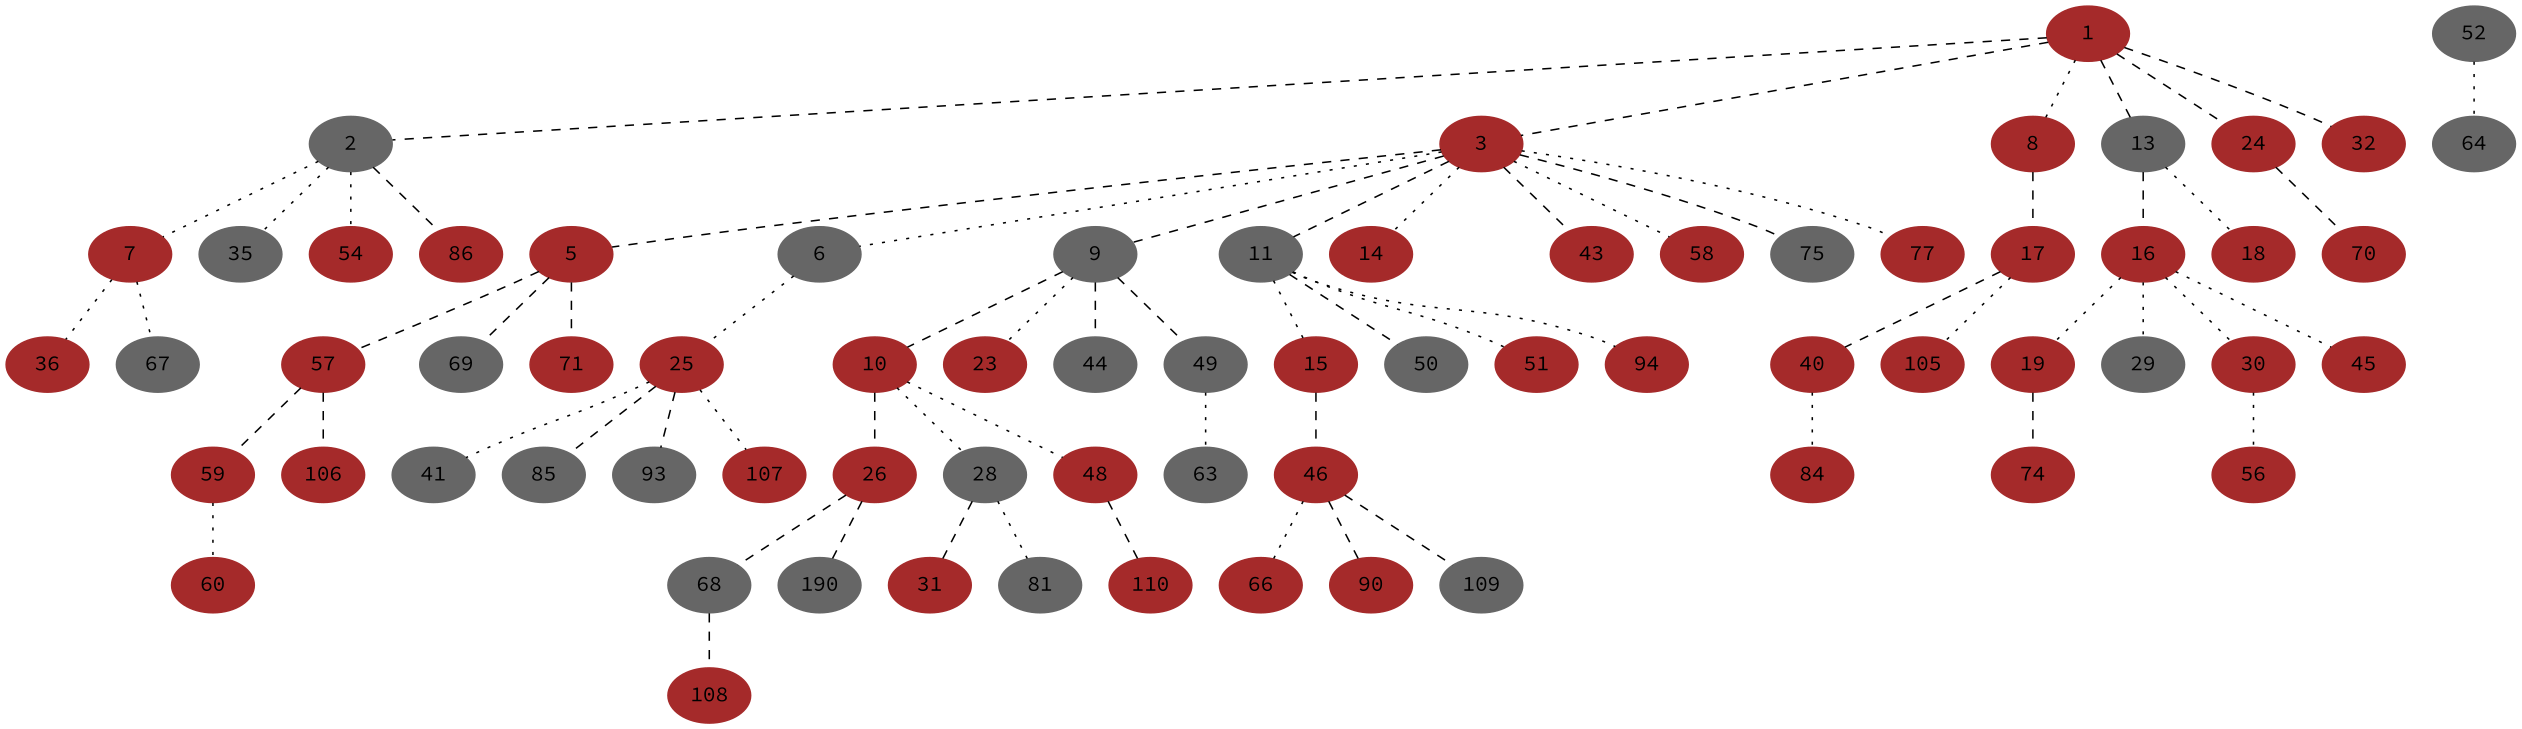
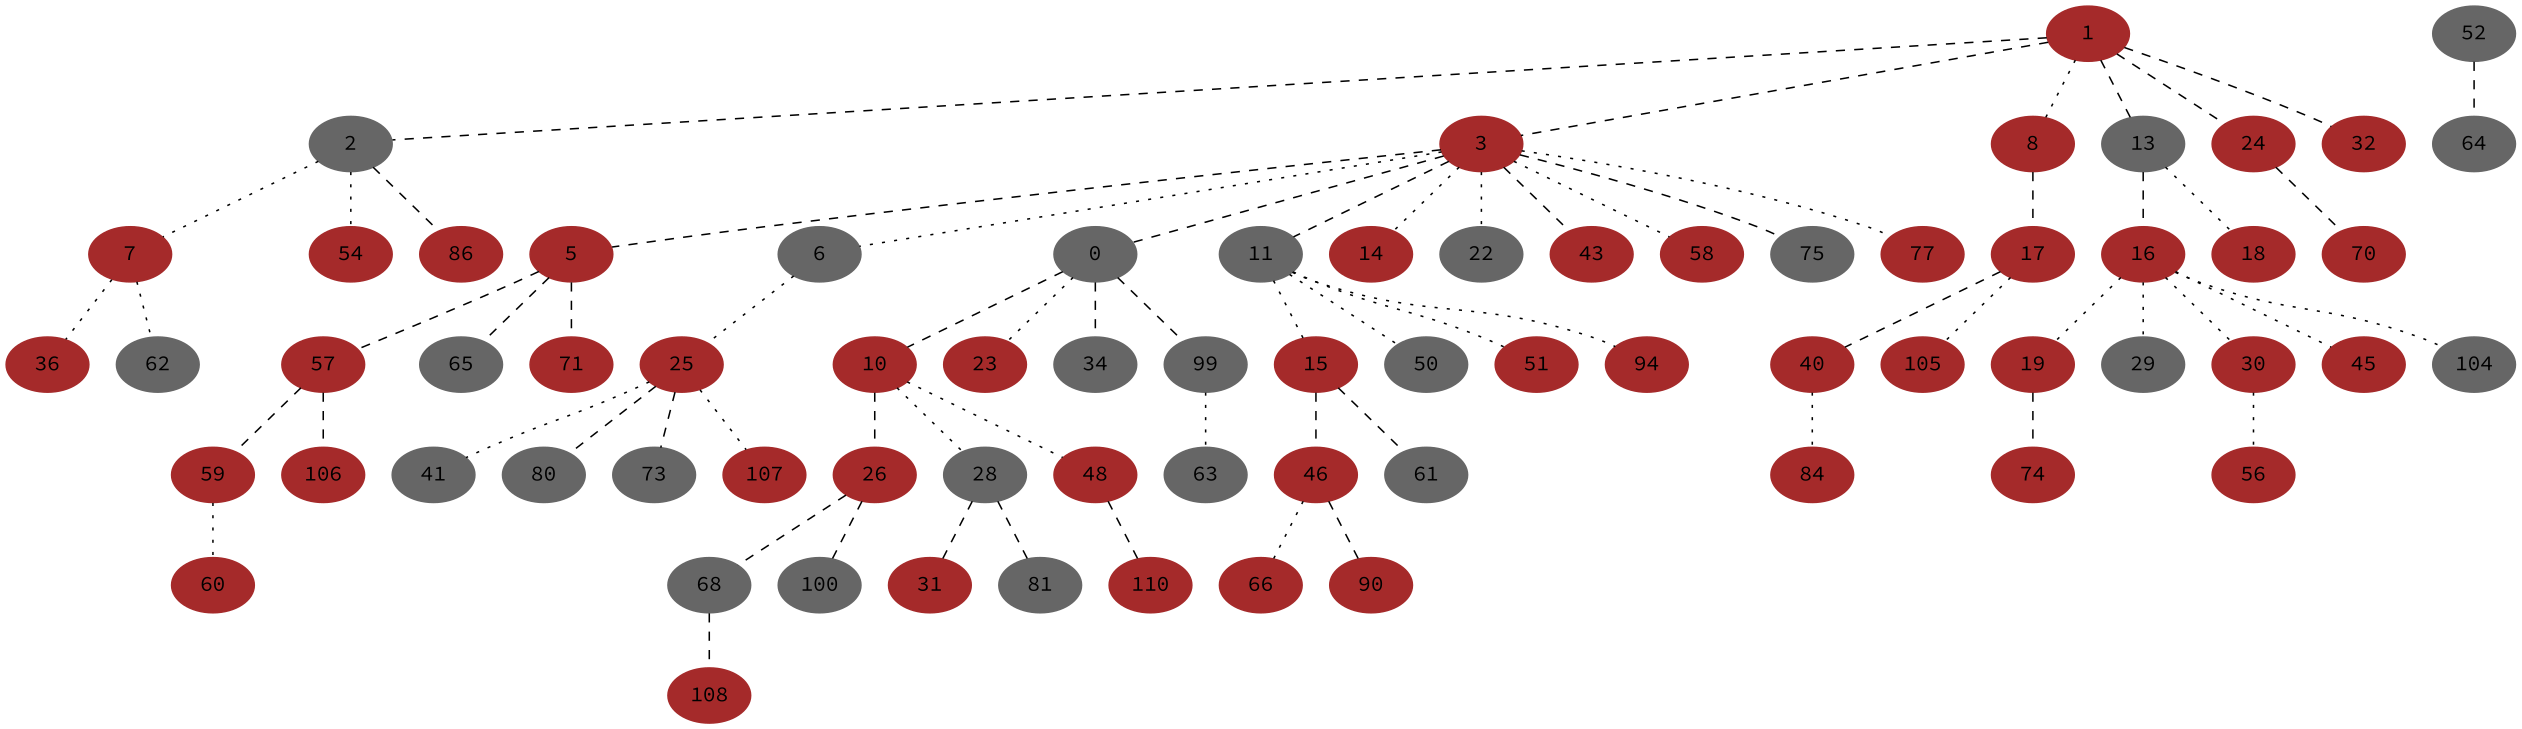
edge "52" -- "64": style dotted -> dashed
node "35": removed
node "9": label "9" -> "0"
node "22": added
edge "11" -- "50": style dashed -> dotted
node "67": label "67" -> "62"
node "69": label "69" -> "65"
node "44": label "44" -> "34"
node "49": label "49" -> "99"
node "104": added
node "85": label "85" -> "80"
node "93": label "93" -> "73"
node "61": added
edge "28" -- "81": style dotted -> dashed
node "190": label "190" -> "100"
node "109": removed
